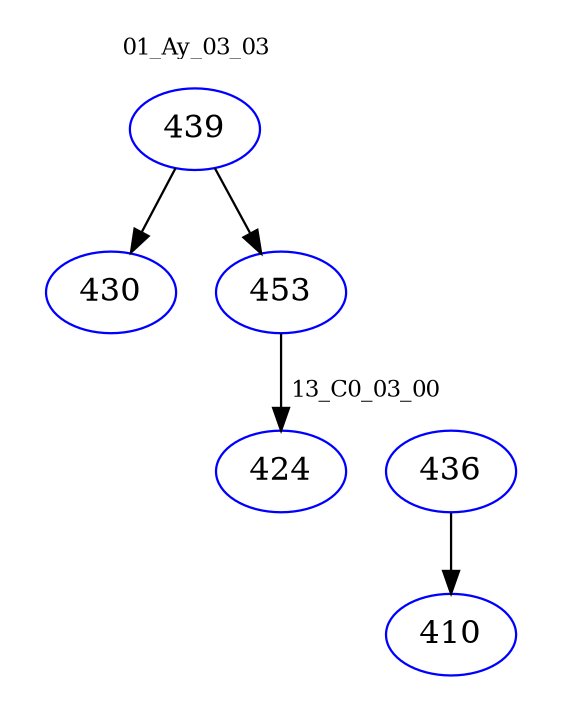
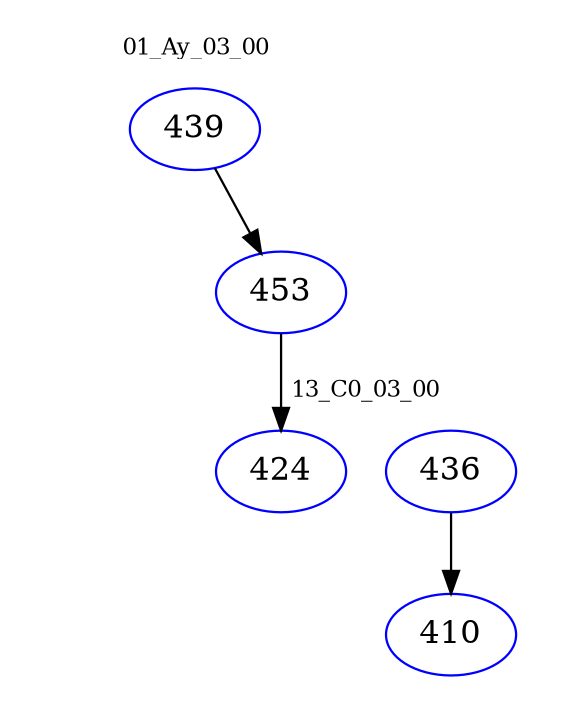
cluster "01_Ay_03_03": label "01_Ay_03_03" -> "01_Ay_03_00"
node "430": removed
